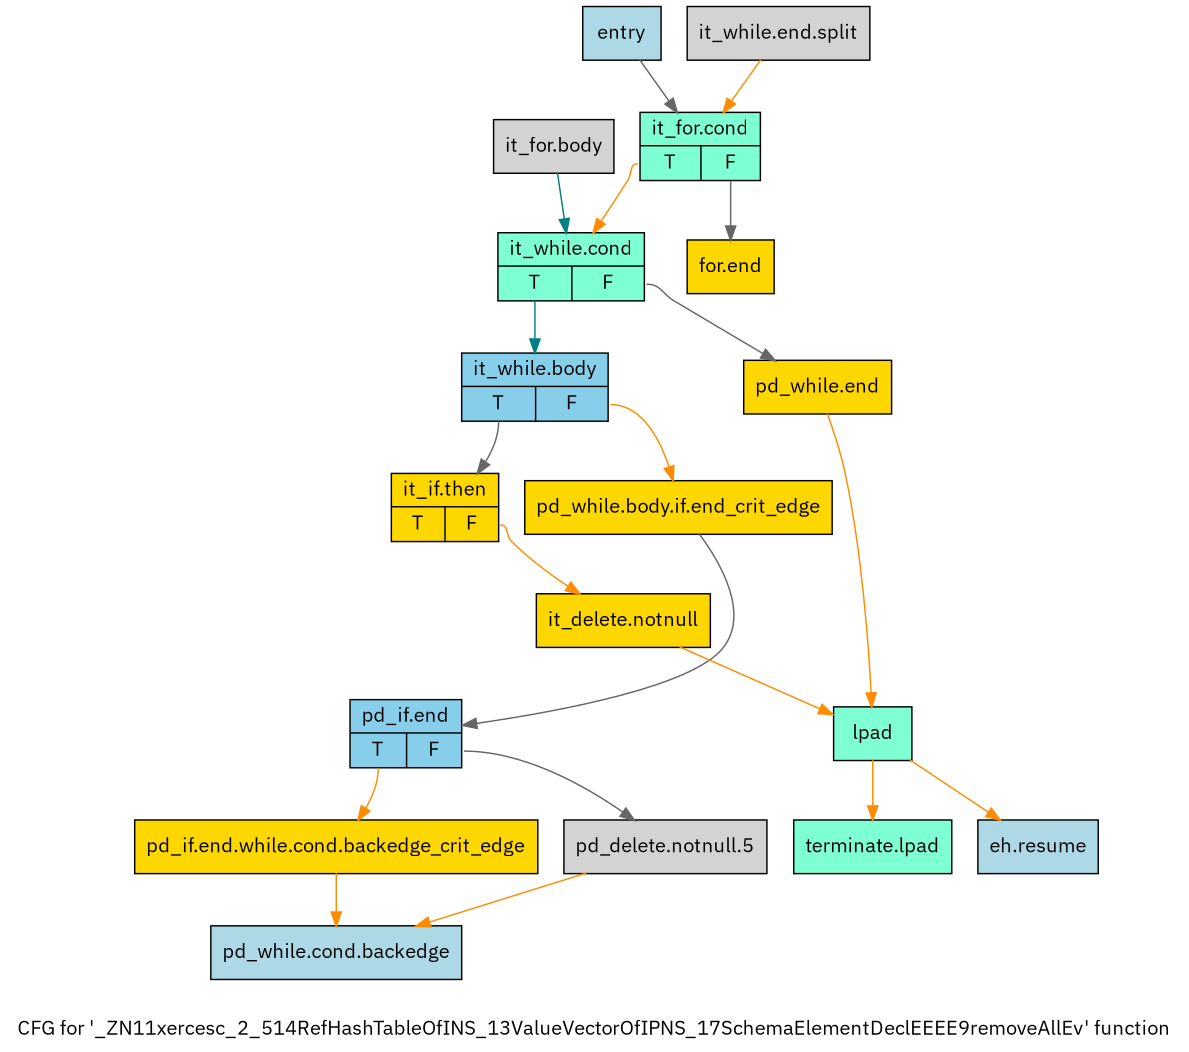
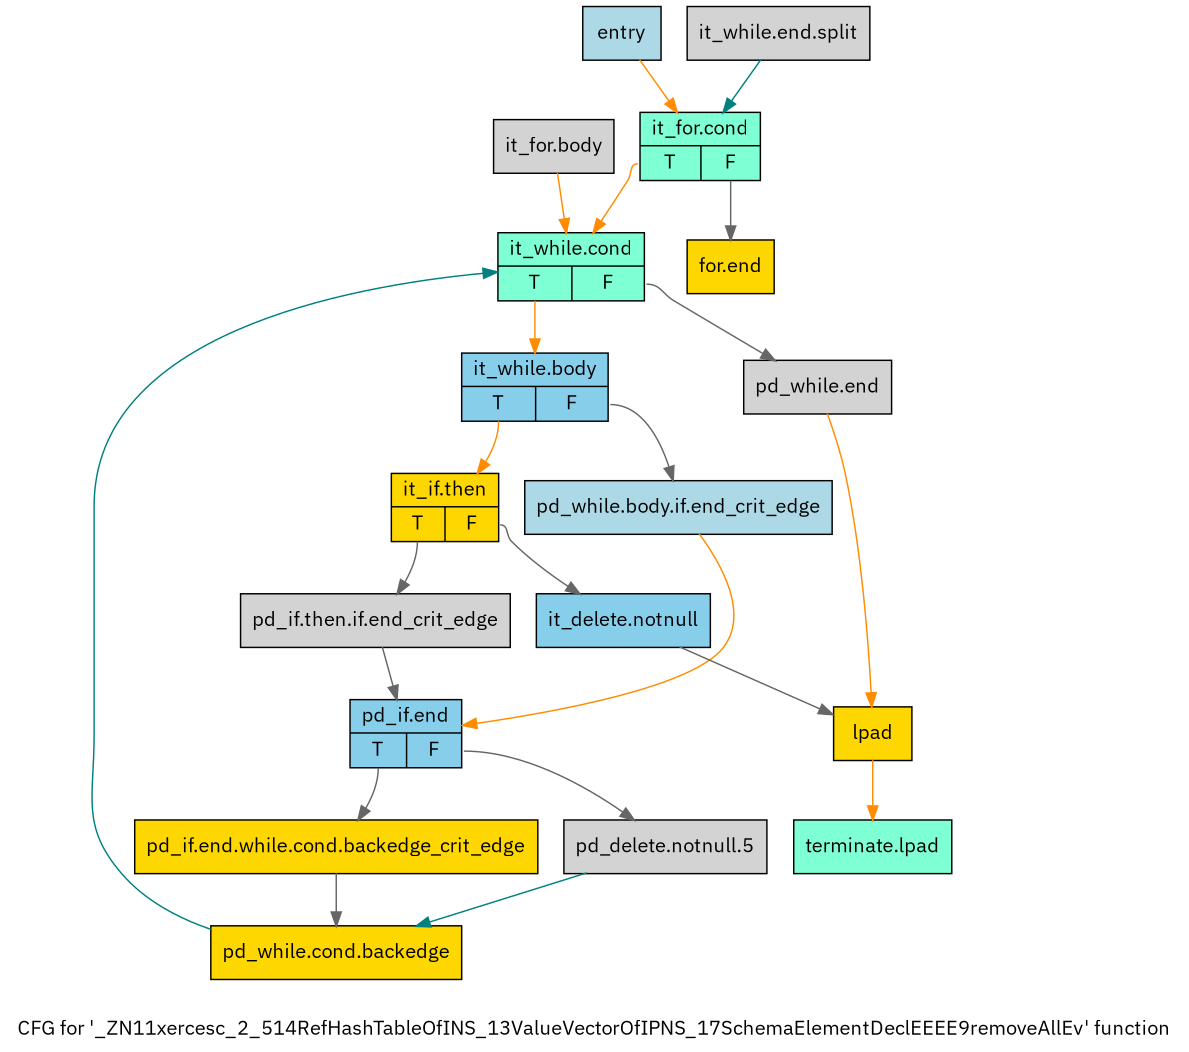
edge "entry" -> "it_for.cond": color gray40 -> darkorange
edge "it_while.end.split" -> "it_for.cond": color darkorange -> teal
edge "it_for.body" -> "it_while.cond": color teal -> darkorange
edge "it_while.cond" -> "it_while.body": color teal -> darkorange
node "pd_while.end": fillcolor gold -> lightgrey
edge "it_while.body" -> "pd_while.body.if.end_crit_edge": color darkorange -> gray40
edge "it_while.body" -> "it_if.then": color gray40 -> darkorange
edge "pd_while.cond.backedge" -> "it_while.cond": added
node "pd_while.body.if.end_crit_edge": fillcolor gold -> lightblue
edge "it_if.then" -> "it_delete.notnull": color darkorange -> gray40
node "pd_if.then.if.end_crit_edge": added
node "it_delete.notnull": fillcolor gold -> skyblue
edge "it_delete.notnull" -> "lpad": color darkorange -> gray40
edge "pd_while.body.if.end_crit_edge" -> "pd_if.end": color gray40 -> darkorange
node "lpad": fillcolor aquamarine -> gold
edge "pd_if.end" -> "pd_if.end.while.cond.backedge_crit_edge": color darkorange -> gray40
node "eh.resume": removed
edge "pd_if.end.while.cond.backedge_crit_edge" -> "pd_while.cond.backedge": color darkorange -> gray40
edge "pd_delete.notnull.5" -> "pd_while.cond.backedge": color darkorange -> teal
node "pd_while.cond.backedge": fillcolor lightblue -> gold
